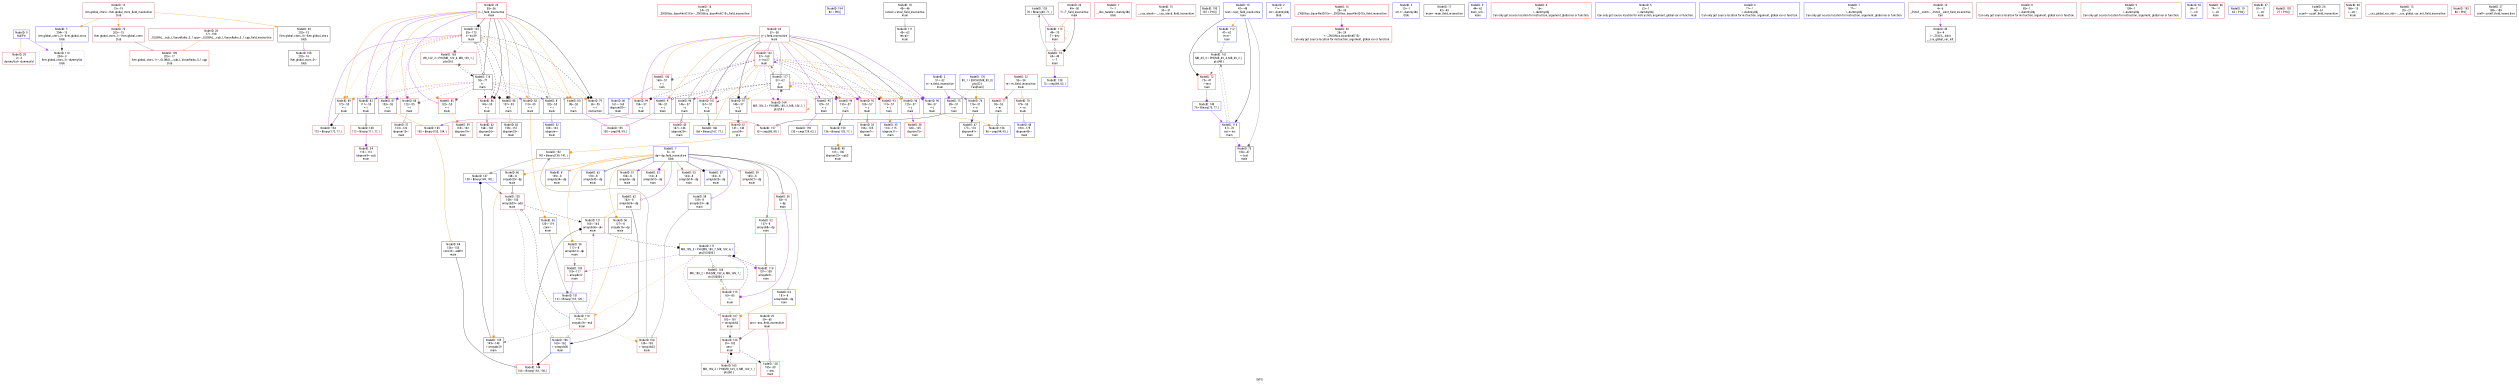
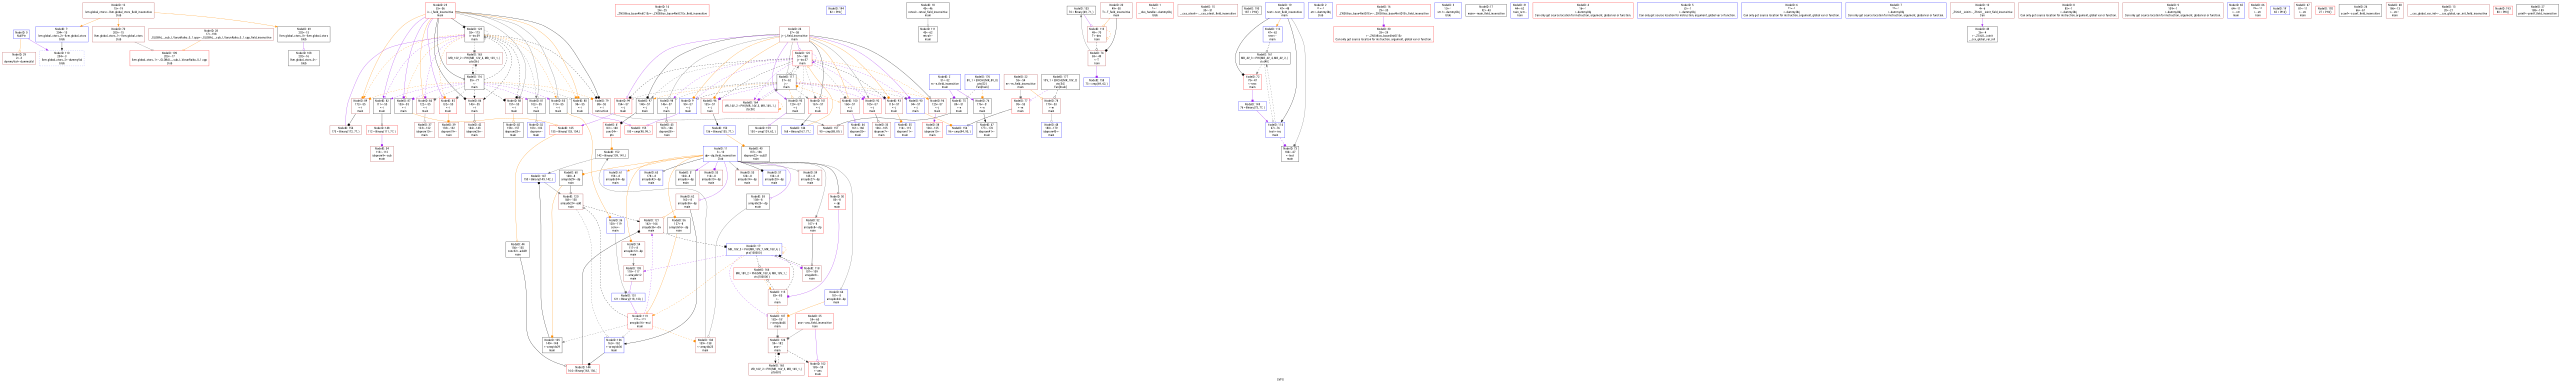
node "NodeID: 177": added
edge "NodeID: 117" -> "NodeID: 100": added
edge "NodeID: 97" -> "NodeID: 41": color gray40 -> black
